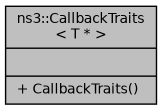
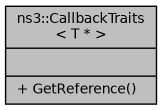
node "ns3::CallbackTraits": text "+ CallbackTraits()" -> "+ GetReference()"
